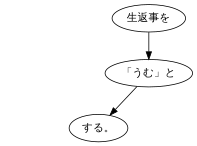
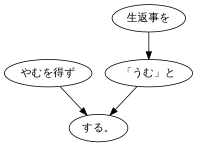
node "やむを得ず": added
